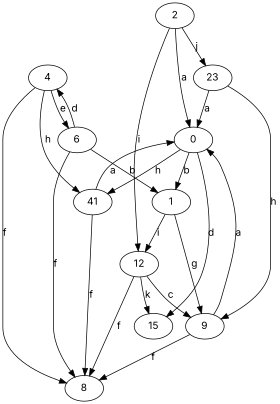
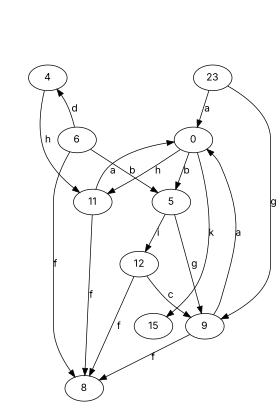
node "2": removed
edge "4" -> "6": removed, label "e"
node "41": label "41" -> "11"
node "1": label "1" -> "5"
edge "23" -> "9": label "h" -> "g"
edge "0" -> "15": label "d" -> "k"
edge "4" -> "8": removed, label "f"
edge "12" -> "15": removed, label "k"
